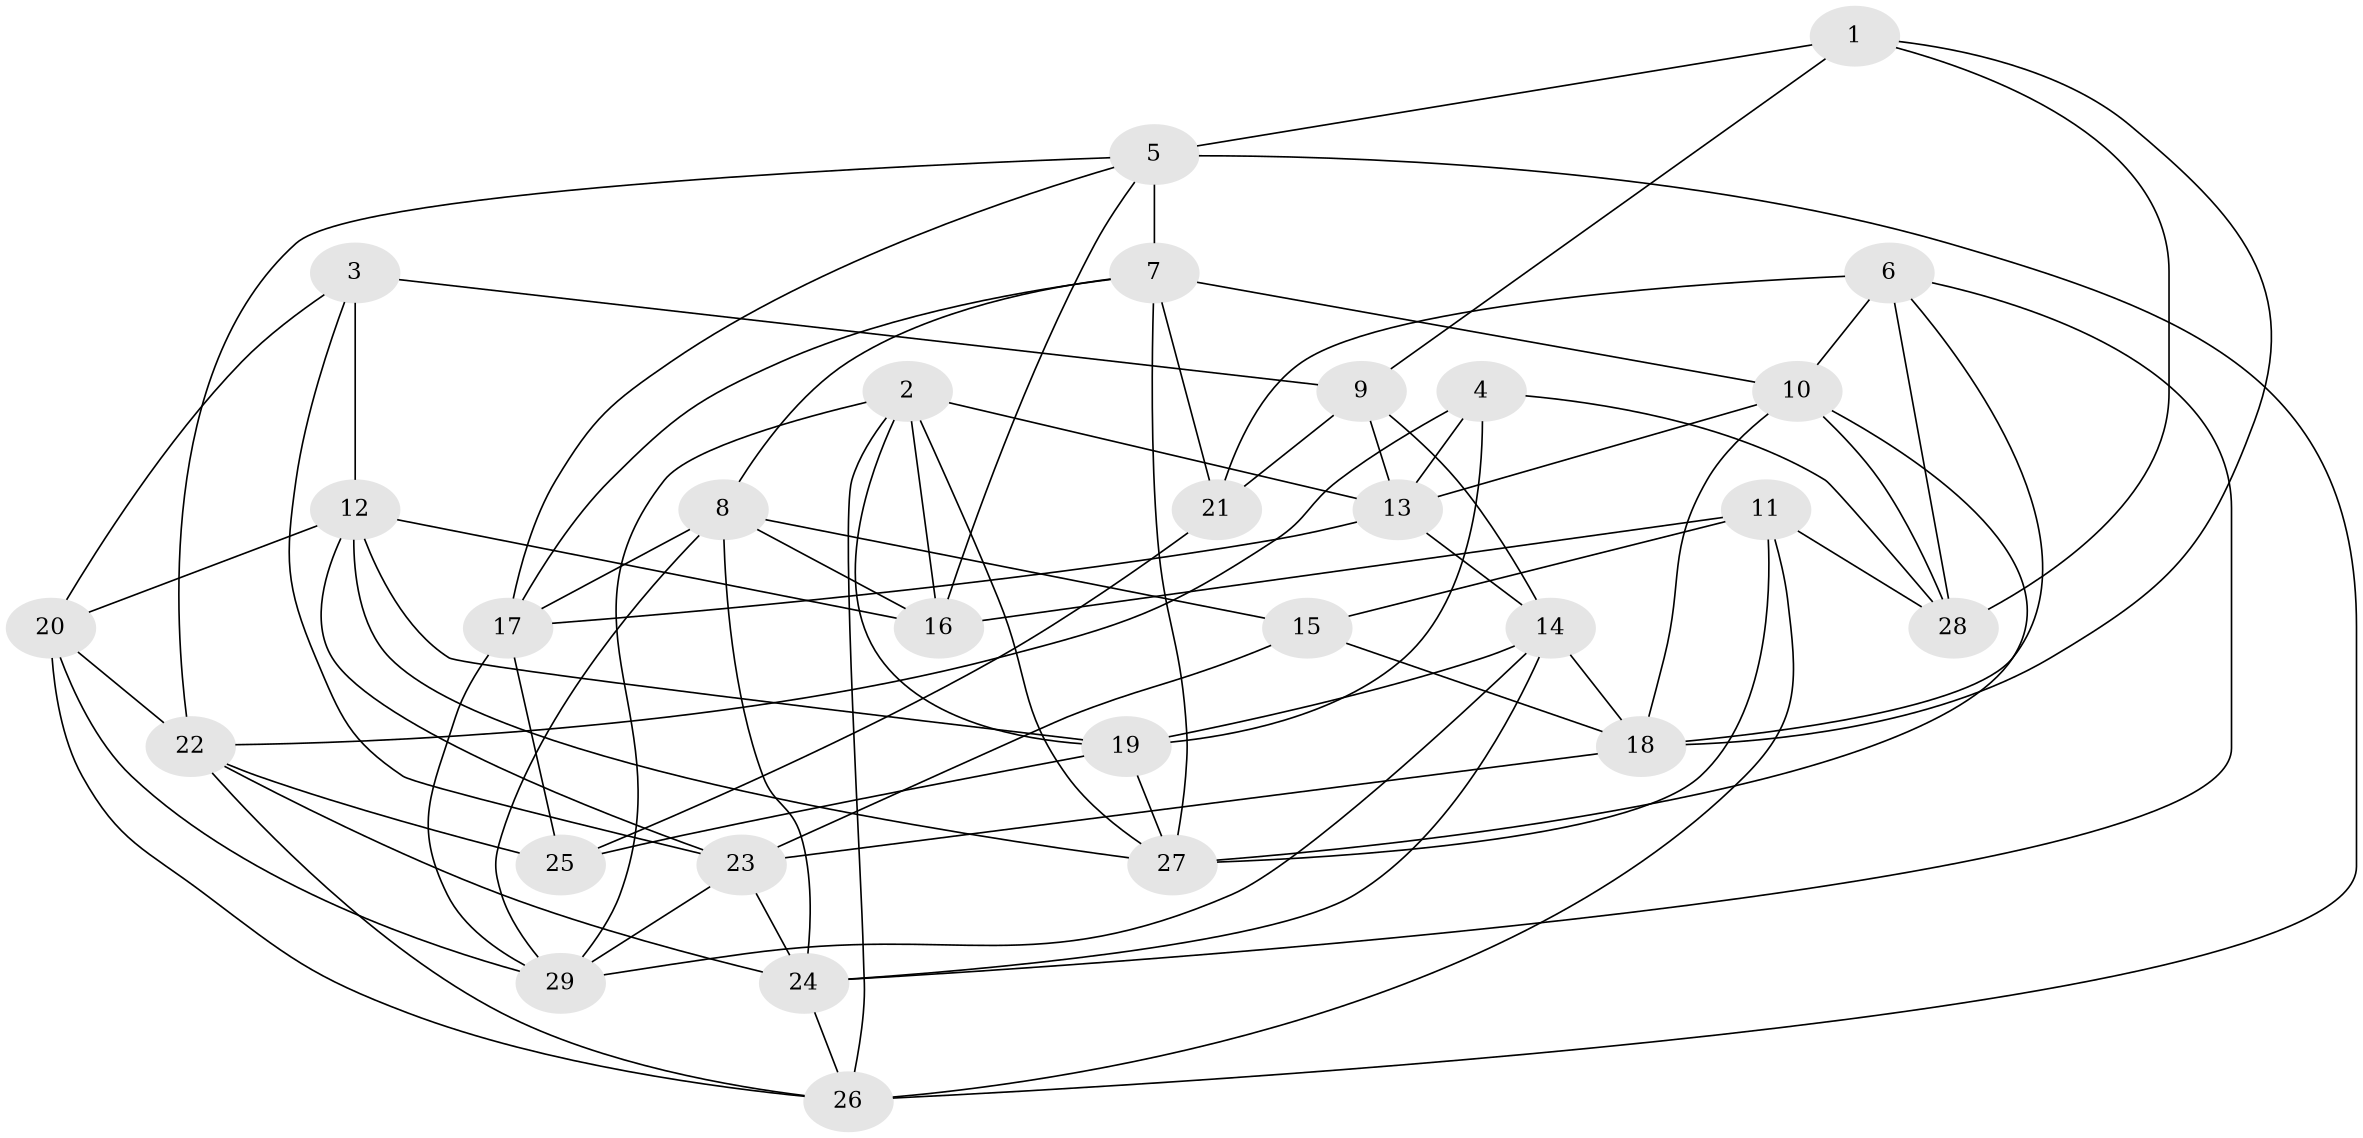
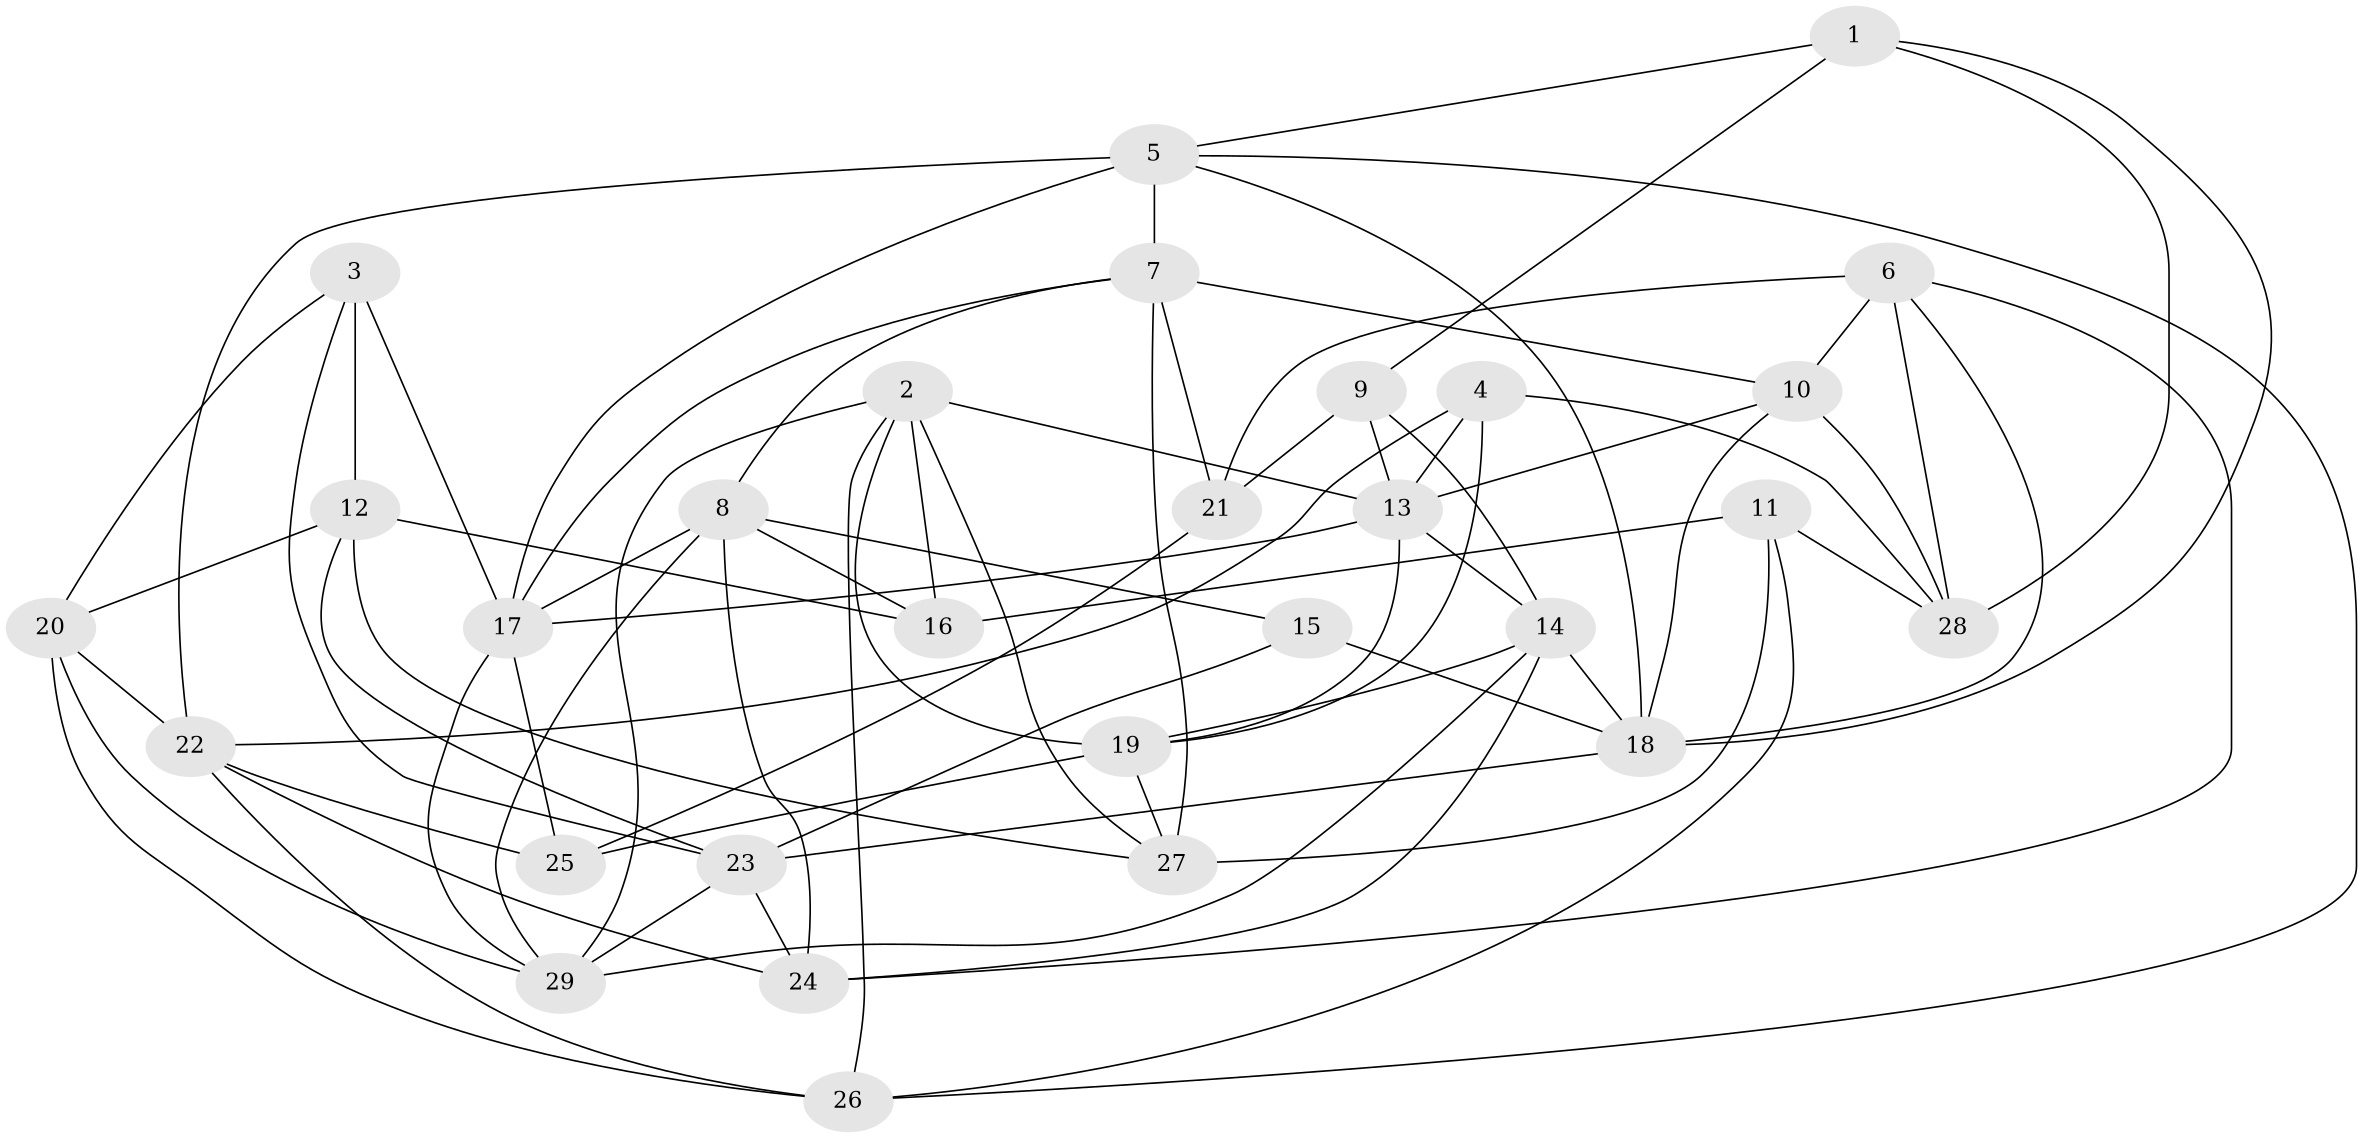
edge "3" -- "9": now "3" -- "17"
edge "5" -- "16": now "5" -- "18"
edge "11" -- "15": removed
edge "12" -- "19": now "13" -- "19"
edge "10" -- "27": removed
edge "24" -- "26": removed
